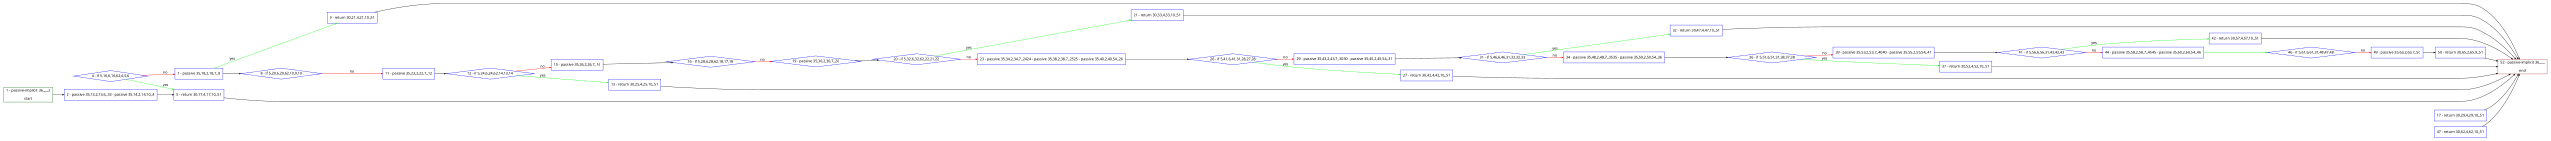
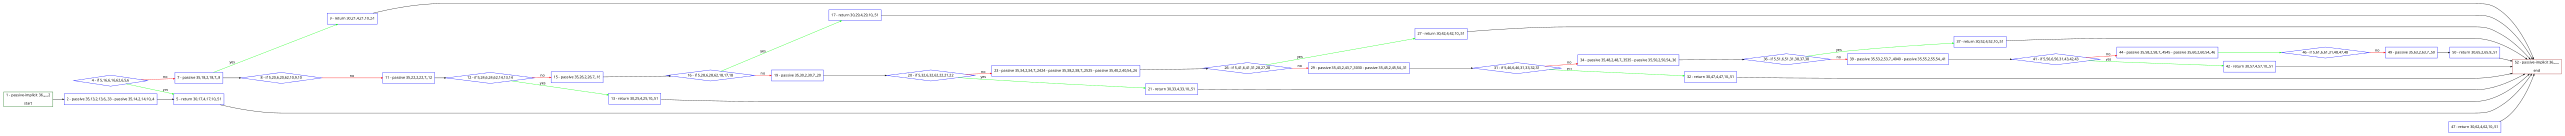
edge "16 - if 5,28,6,28,62,18,17,18" -> "17 - return 30,29,4,29,10,,51": added, label "yes"
node "19 - passive 35,30,2,30,7,,20": shape diamond -> box
